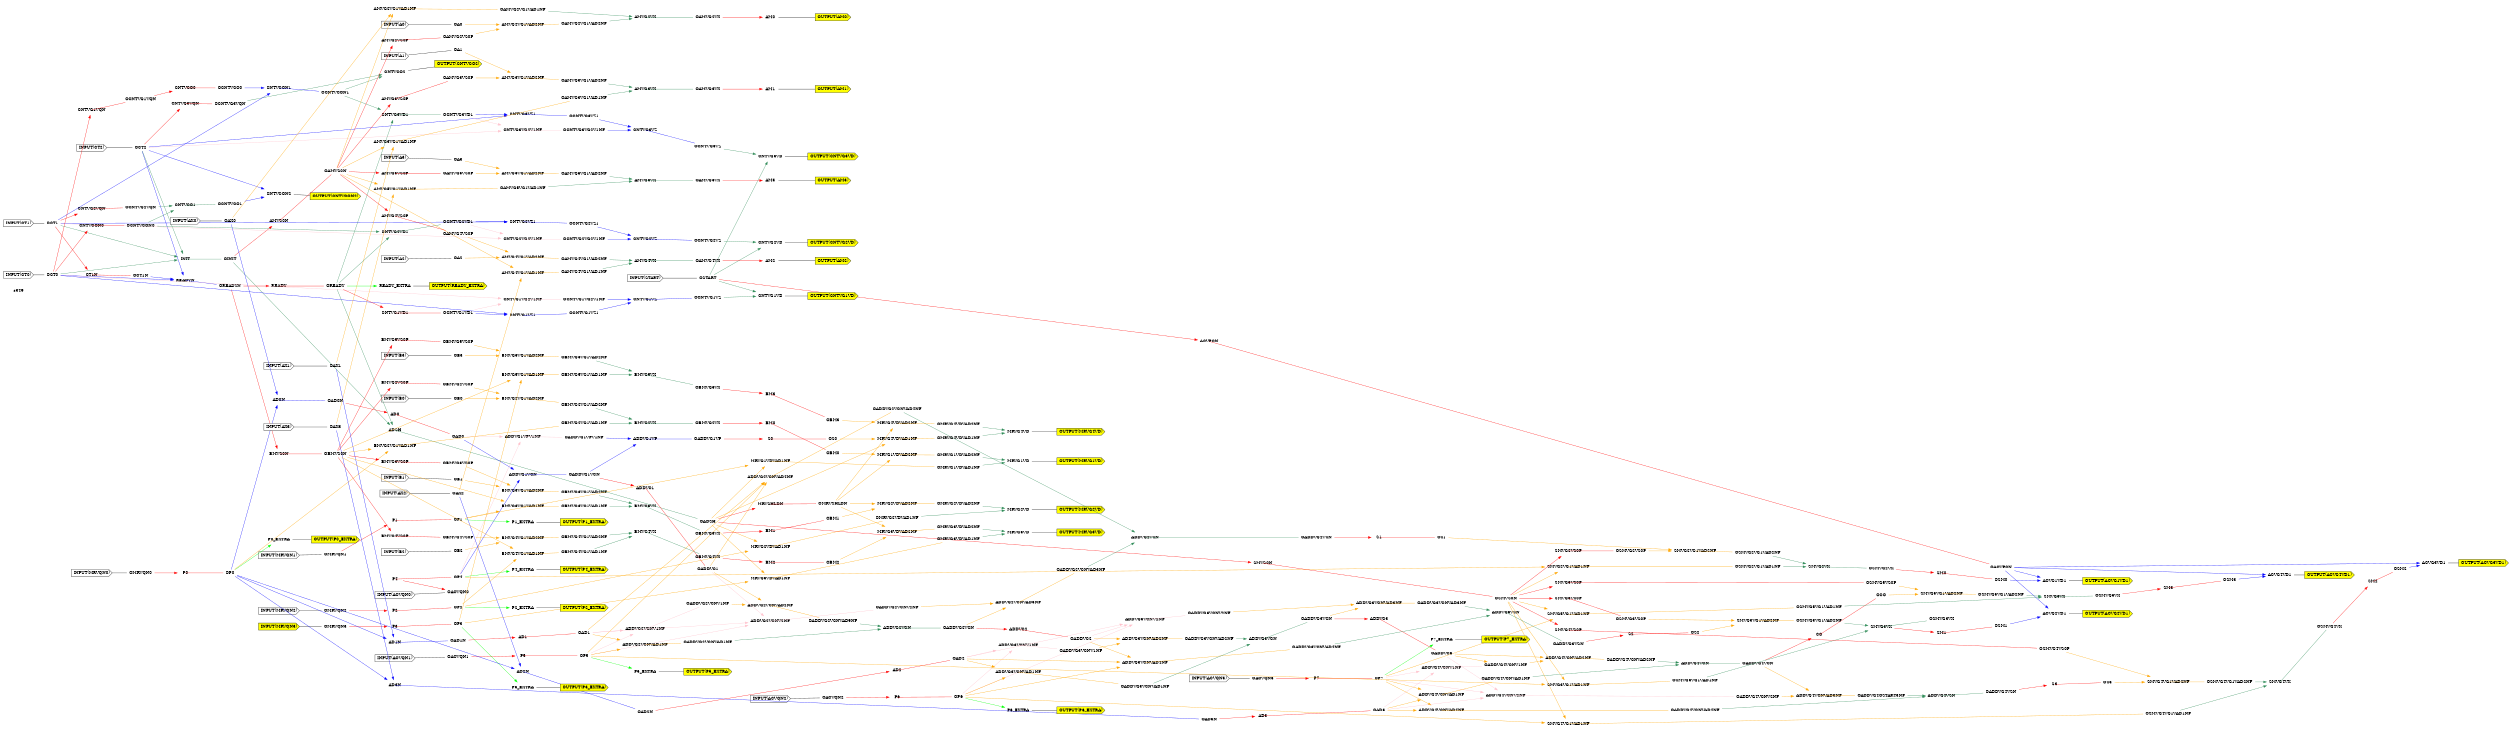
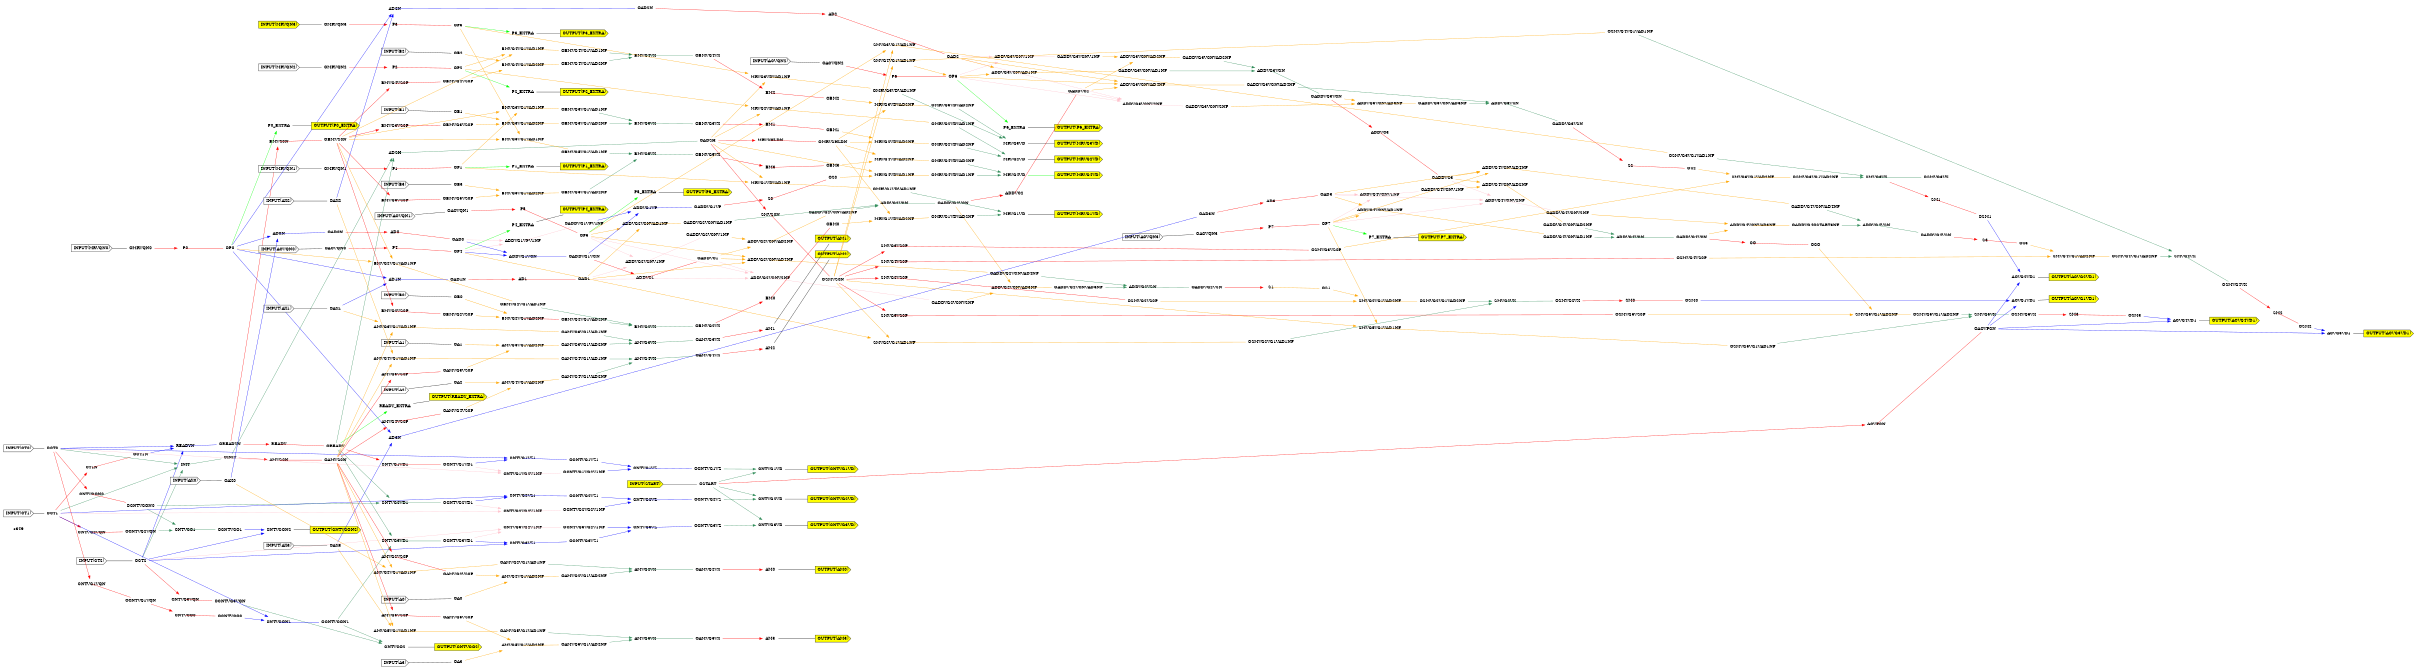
node "INPUT(START)": fillcolor white -> yellow
edge "BMVG2VG1VAD2NF" -- "OBMVG2VG1VAD2NF": color orange -> red
edge "MRVG4VD" -- "OUTPUT(MRVG4VD)": color black -> green
edge "S1" -- "OS1": color red -> orange
edge "P4" -> "OACVQN0": reversed
node "OADDVG2VCNVAD9NF": label "OADDVG2VCNVAD9NF" -> "OADDVG2VCNVAD2NF"
edge "OADDVC3" -> "OADDVG4VCNV1NF": now "OADDVC3" -> "ADDVG4VCNVAD4NF"
edge "OP6" -> "SMVG4VG1VAD1NF": reversed
